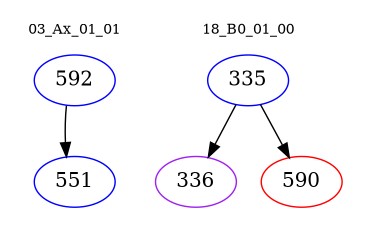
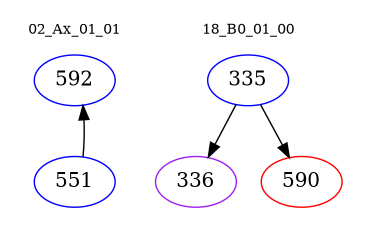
cluster "03_Ax_01_01": label "03_Ax_01_01" -> "02_Ax_01_01"
edge "592" -> "551": reversed
